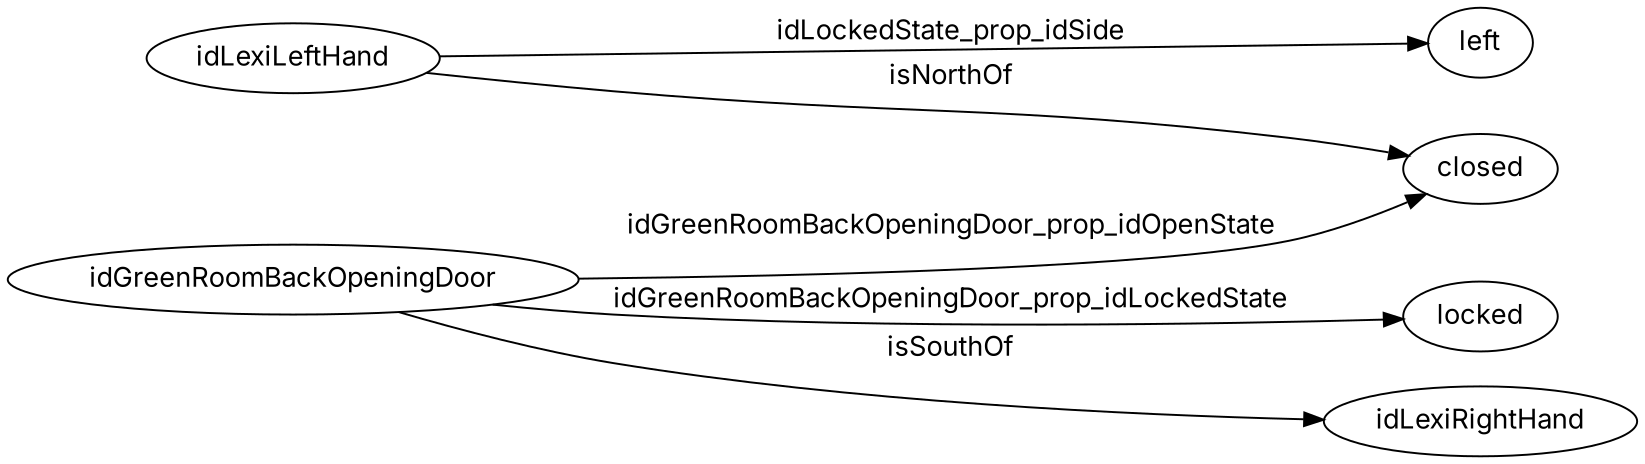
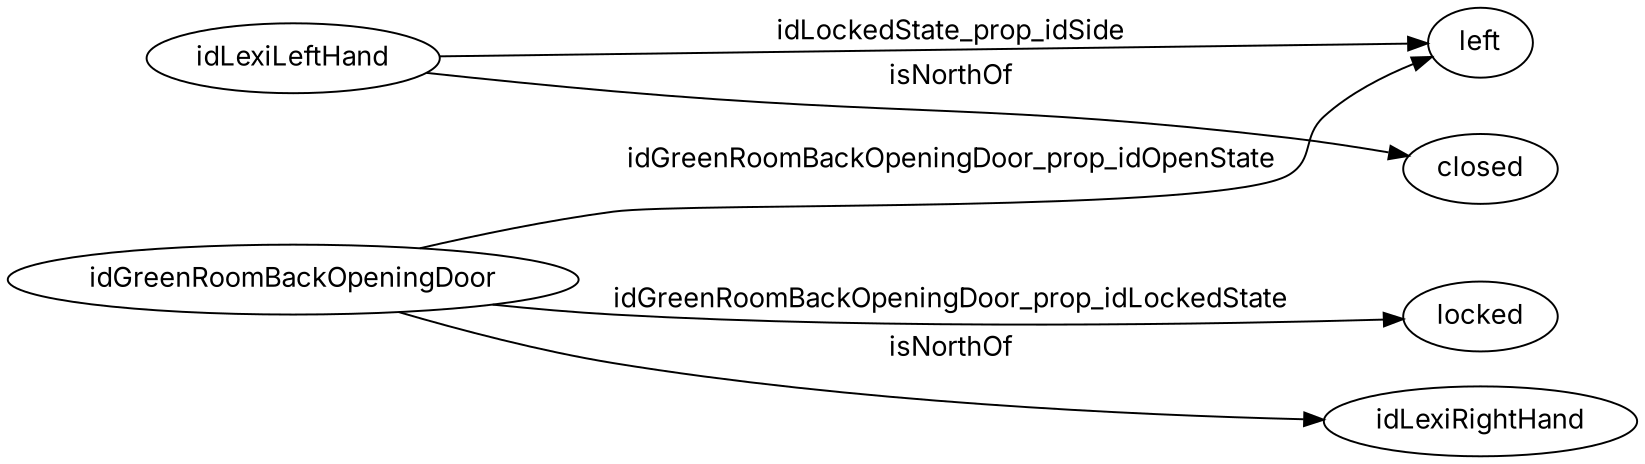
edge "idGreenRoomBackOpeningDoor" -> "closed": now "idGreenRoomBackOpeningDoor" -> "left"
edge "idGreenRoomBackOpeningDoor" -> "idLexiRightHand": label "isSouthOf" -> "isNorthOf"
